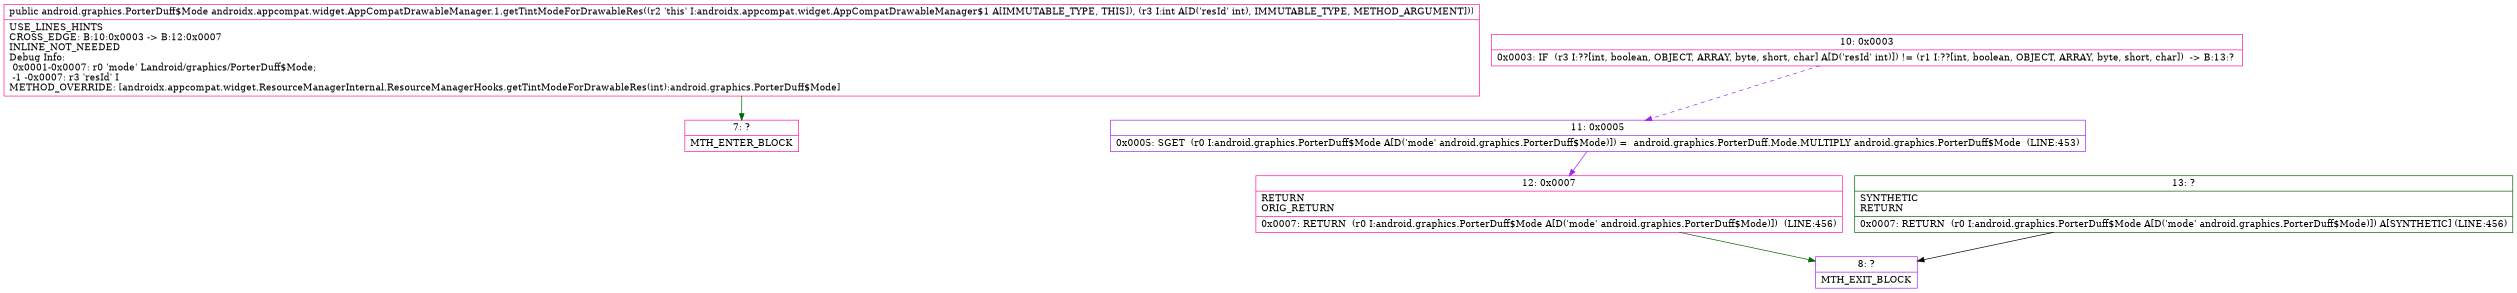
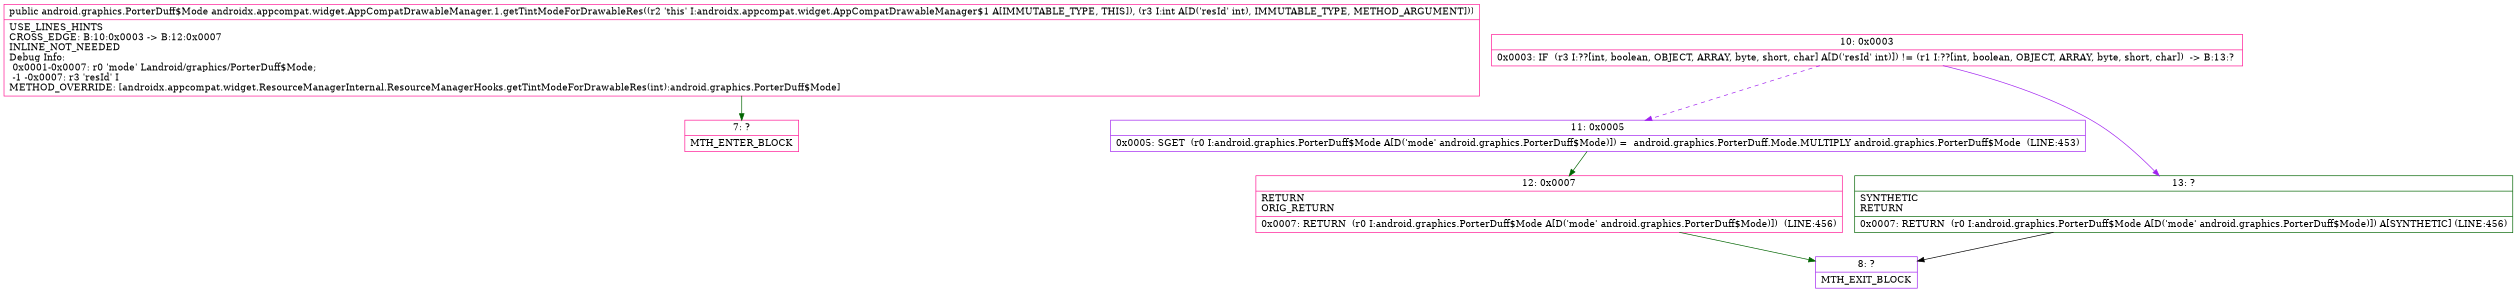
edge "10: 0x0003" -> "13: ?": added
edge "11: 0x0005" -> "12: 0x0007": color purple -> darkgreen
